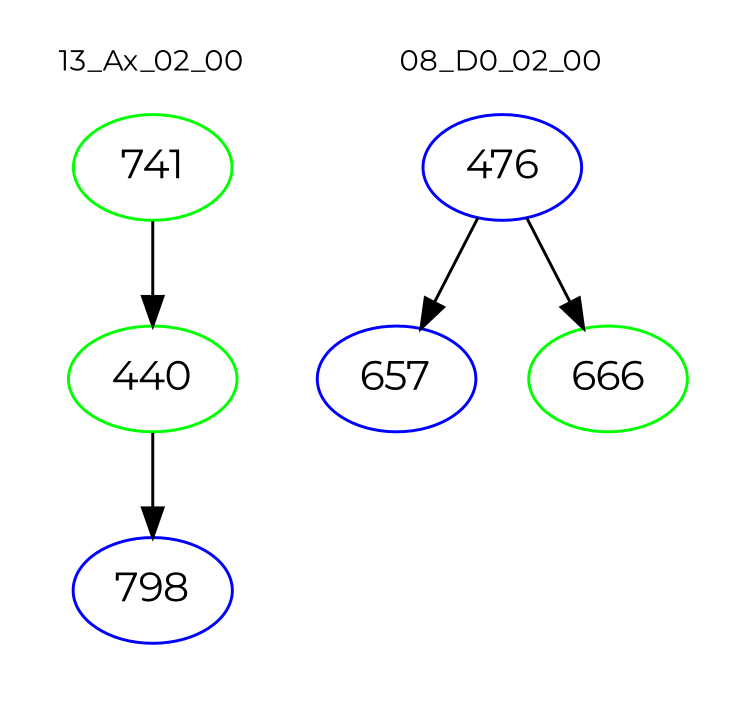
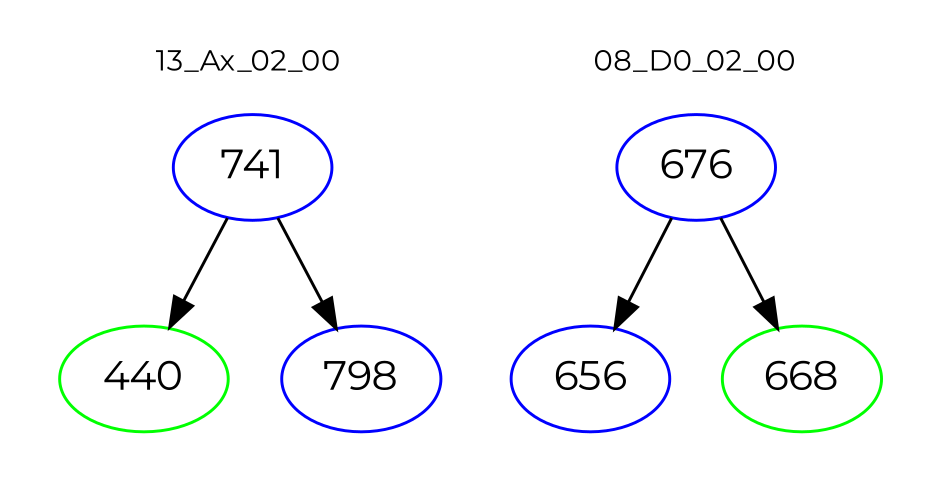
node "741": color green -> blue
node "476": label "476" -> "676"
node "657": label "657" -> "656"
node "666": label "666" -> "668"
edge "440" -> "798": now "741" -> "798"
